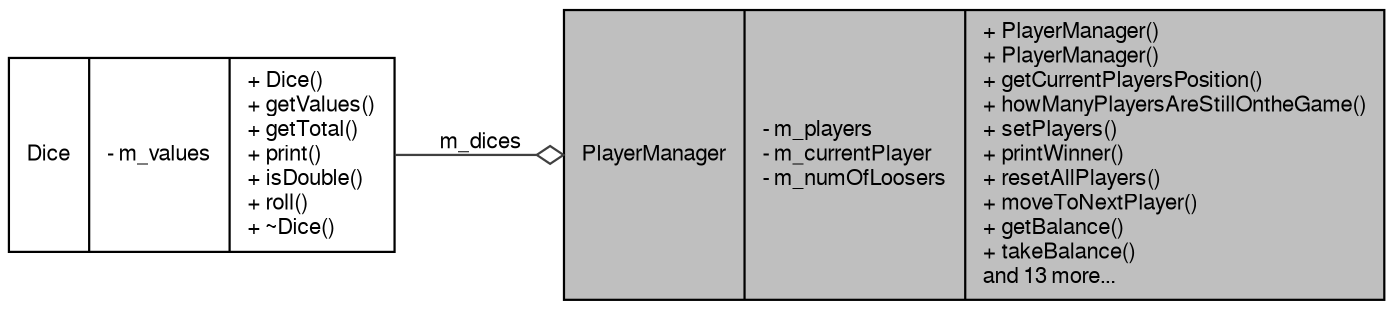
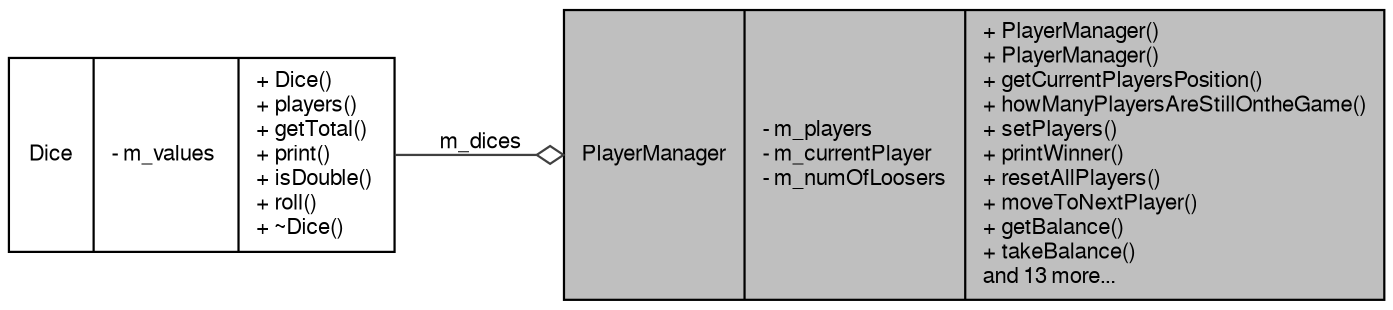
node "Dice": text "+ getValues()" -> "+ players()"
